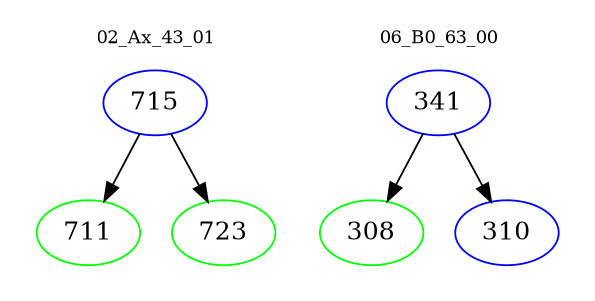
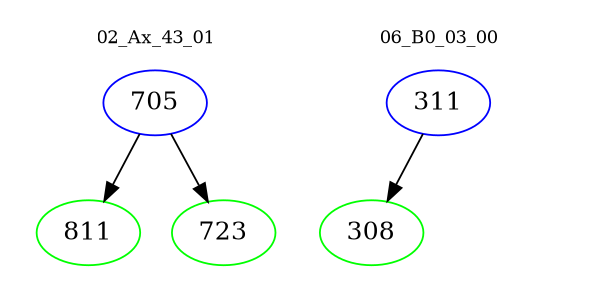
cluster "06_B0_63_00": label "06_B0_63_00" -> "06_B0_03_00"
node "715": label "715" -> "705"
node "341": label "341" -> "311"
node "711": label "711" -> "811"
node "310": removed
